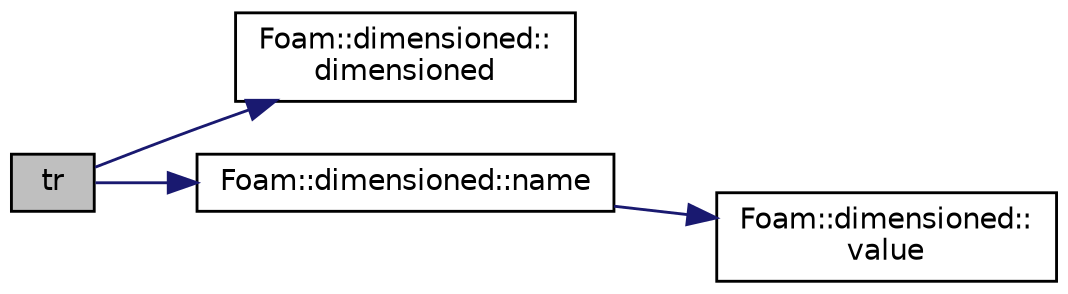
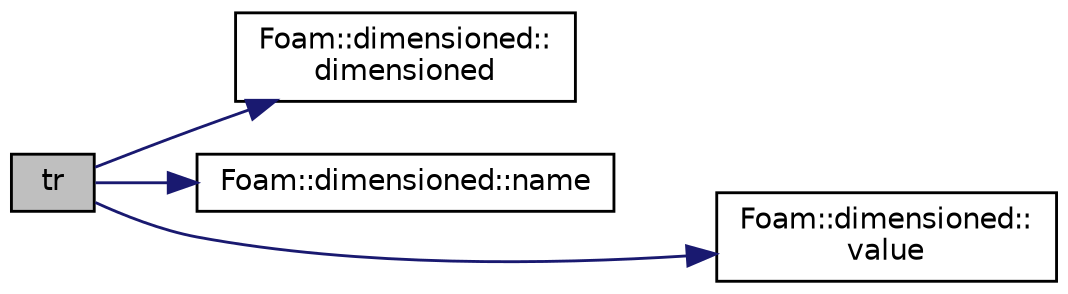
edge "Foam::dimensioned::name" -> "Foam::dimensioned:: value": now "tr" -> "Foam::dimensioned:: value"
